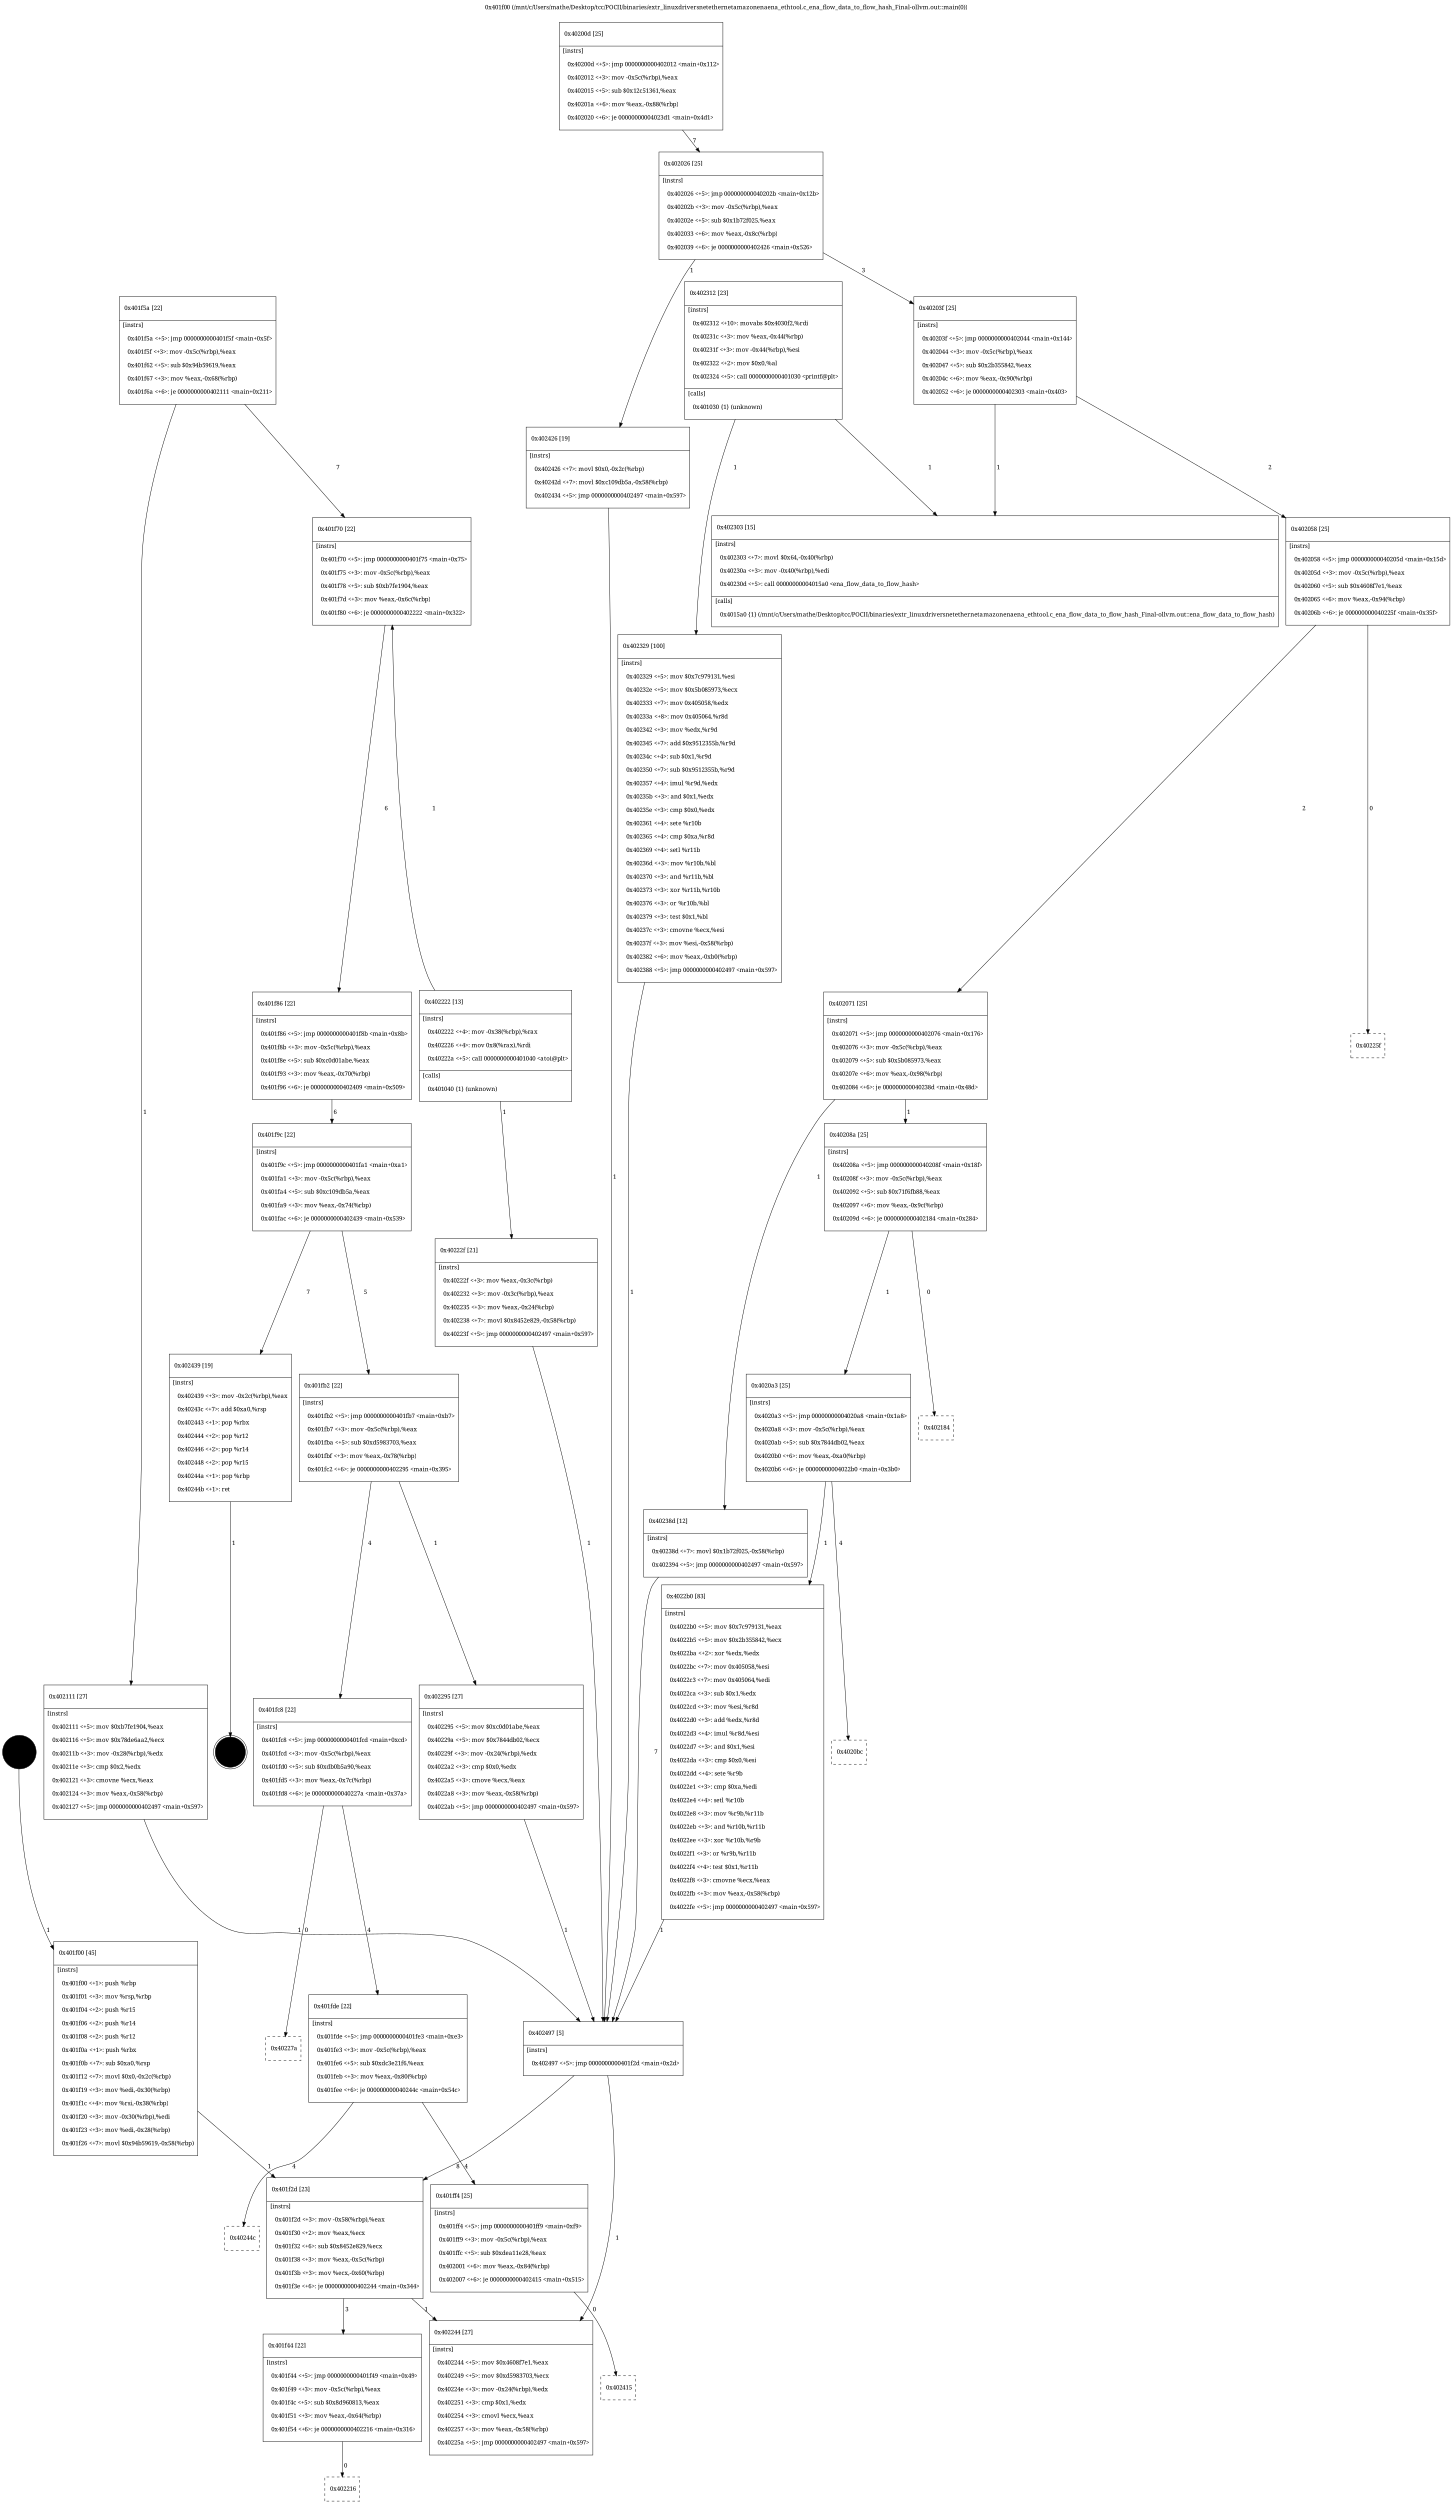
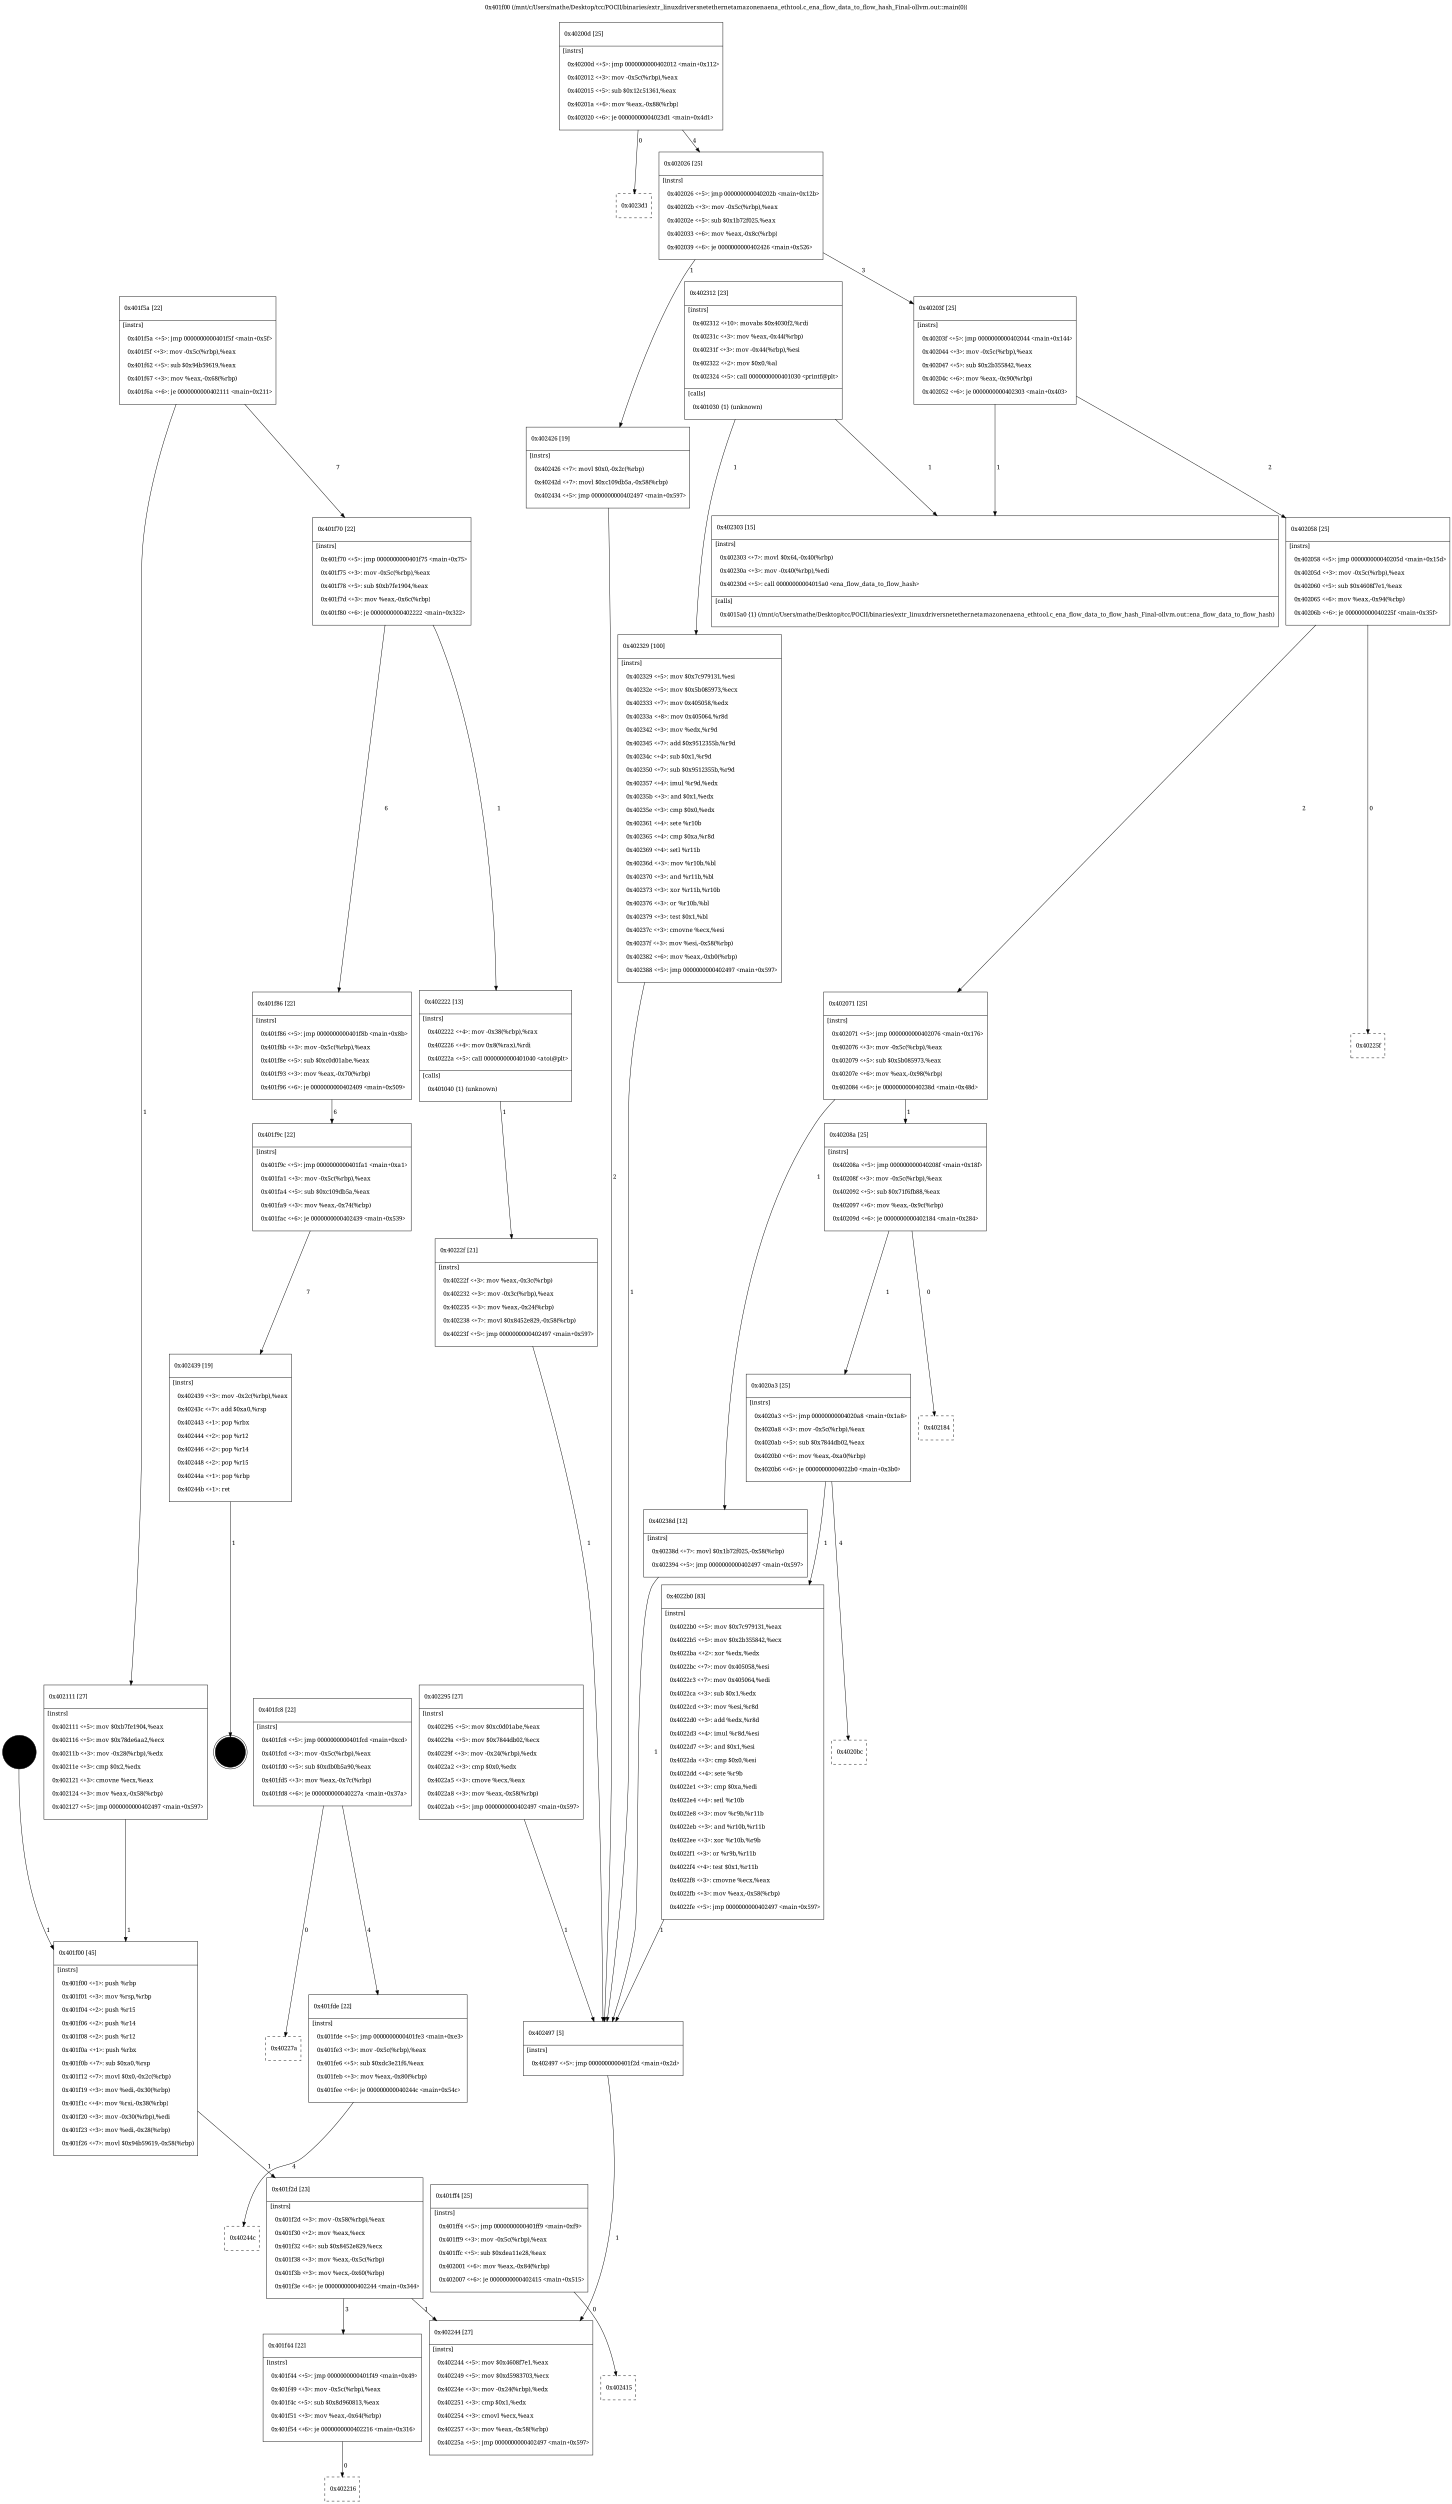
edge "0x40200d [25]" -> "0x402026 [25]": label " 7" -> " 4"
node "0x4023d1": added
edge "0x402222 [13]" -> "0x401f70 [22]": reversed
edge "0x402426 [19]" -> "0x402497 [5]": label " 1" -> " 2"
node "0x401fb2 [22]": removed
edge "0x40238d [12]" -> "0x402497 [5]": label " 7" -> " 1"
edge "0x402111 [27]" -> "0x402497 [5]": now "0x402111 [27]" -> "0x401f00 [45]"
edge "0x402497 [5]" -> "0x401f2d [23]": removed, label "8"
edge "0x401fde [22]" -> "0x401ff4 [25]": removed, label "4"
